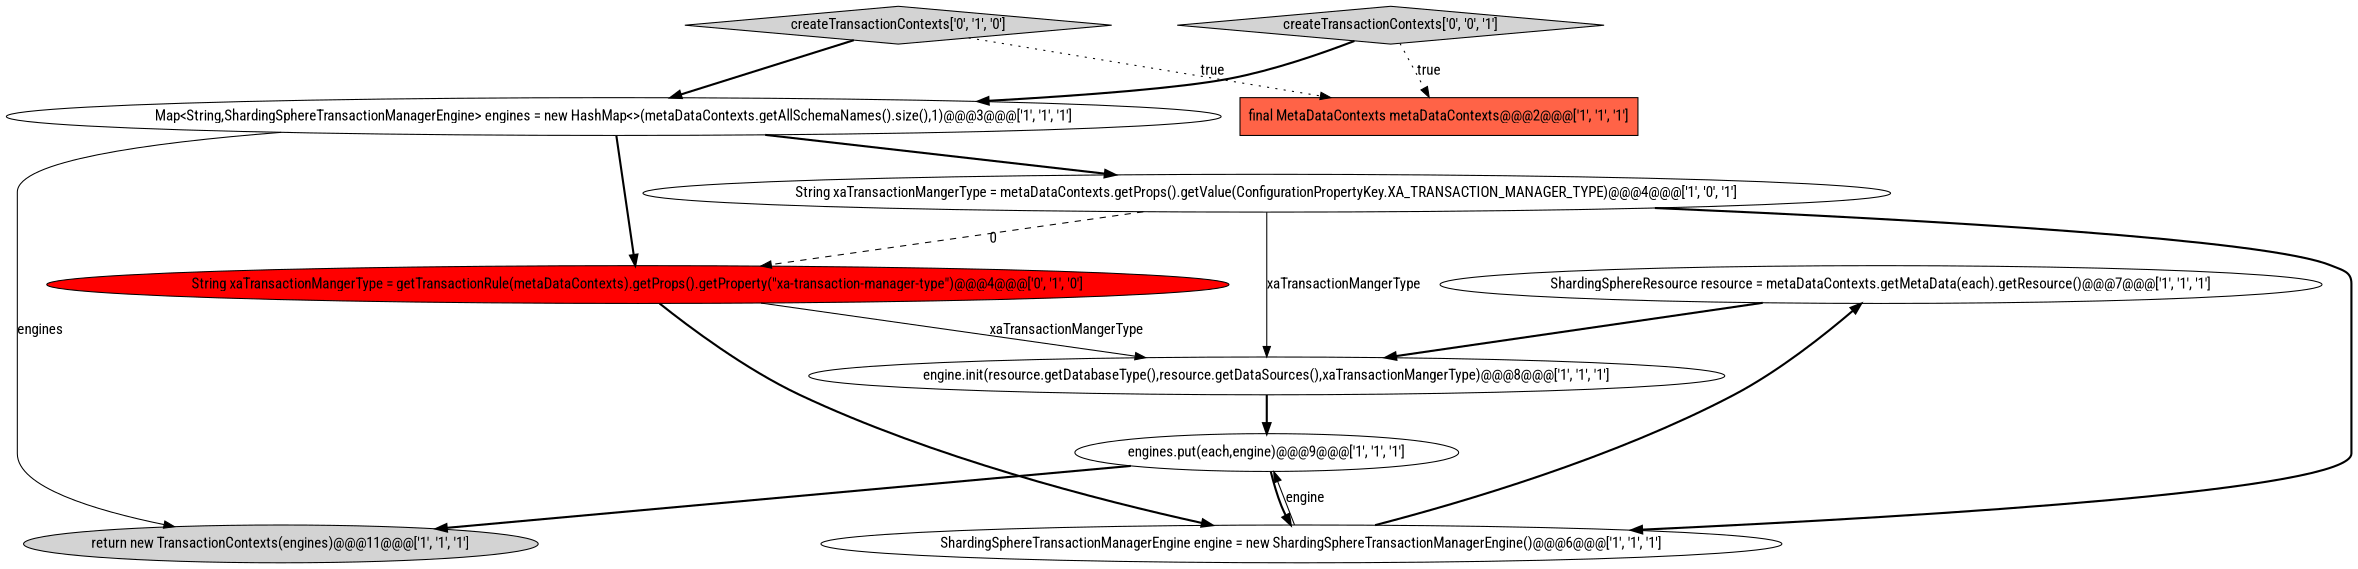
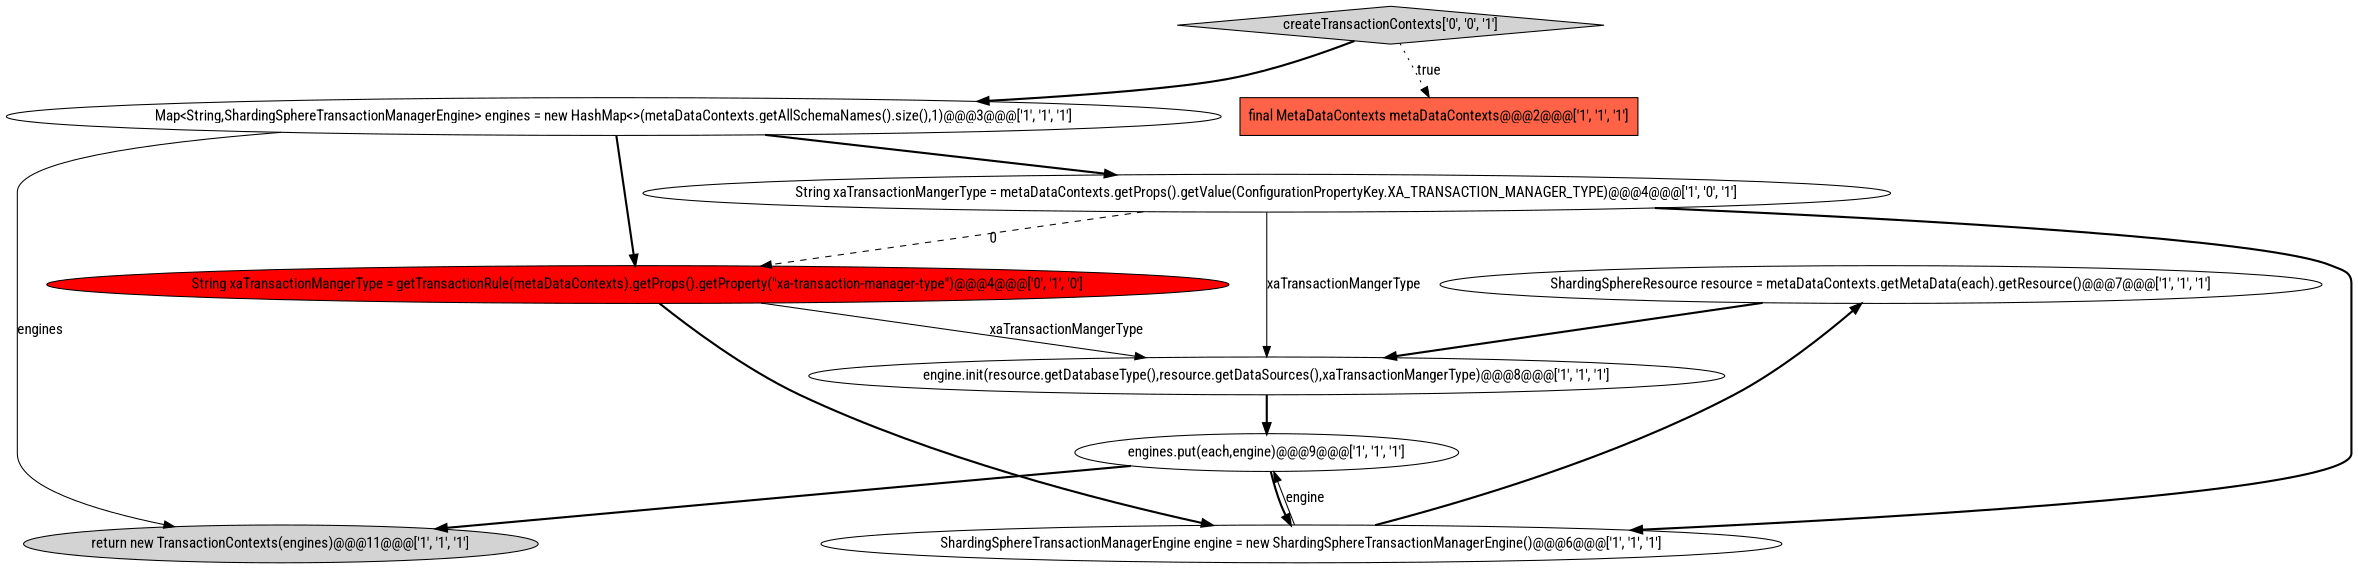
node "createTransactionContexts['0', '1', '0']": removed
